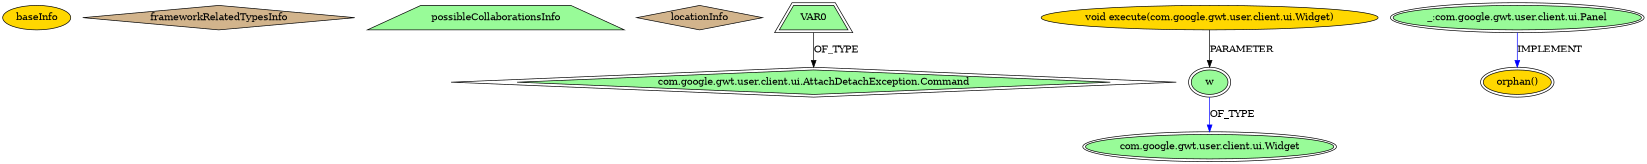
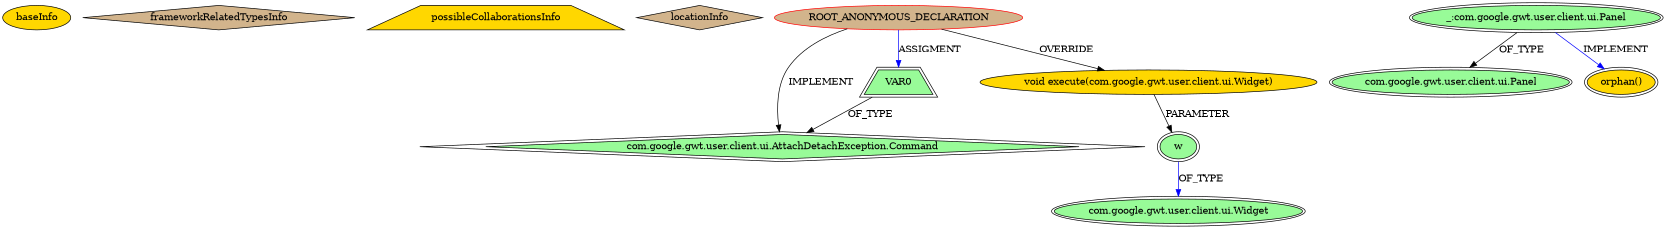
node "possibleCollaborationsInfo": fillcolor palegreen -> gold
node "ROOT_ANONYMOUS_DECLARATION": added
node "com.google.gwt.user.client.ui.Panel": added
